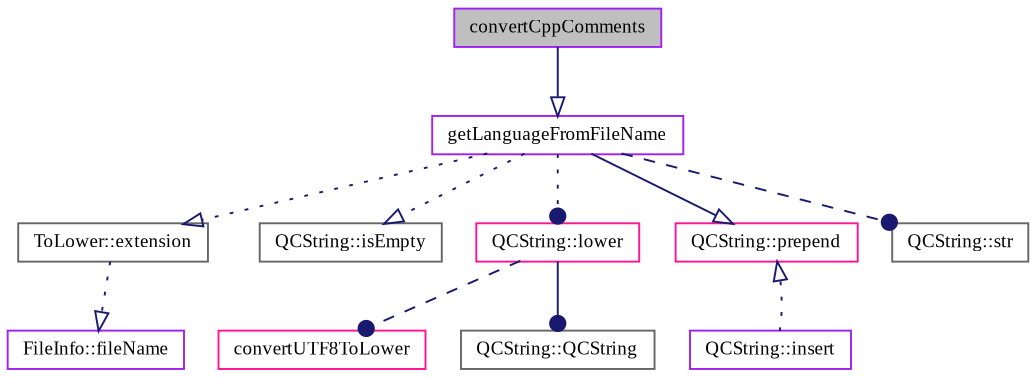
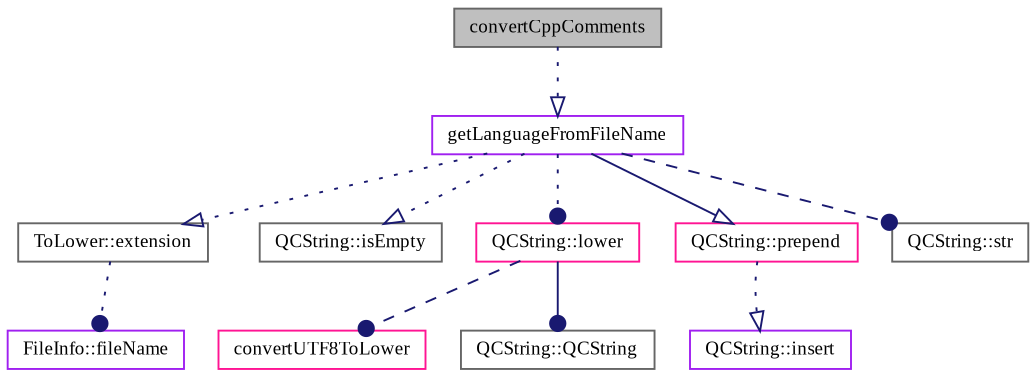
node "convertCppComments": color purple -> gray40
edge "convertCppComments" -> "getLanguageFromFileName": style solid -> dotted
edge "ToLower::extension" -> "FileInfo::fileName": arrowhead onormal -> dot
edge "QCString::insert" -> "QCString::prepend": reversed
